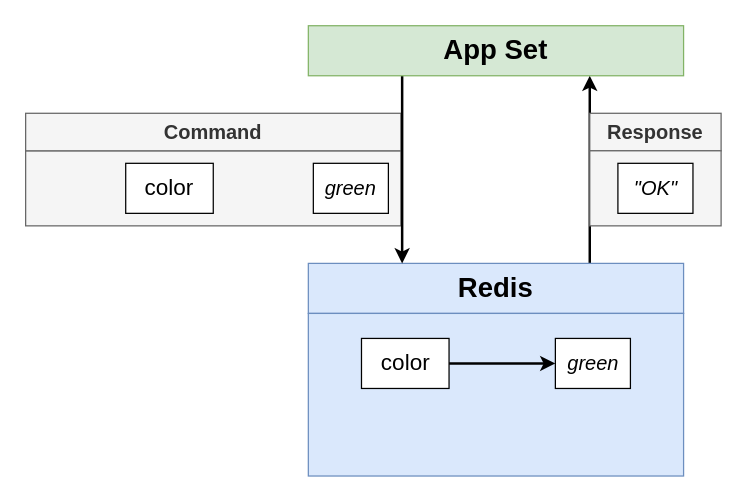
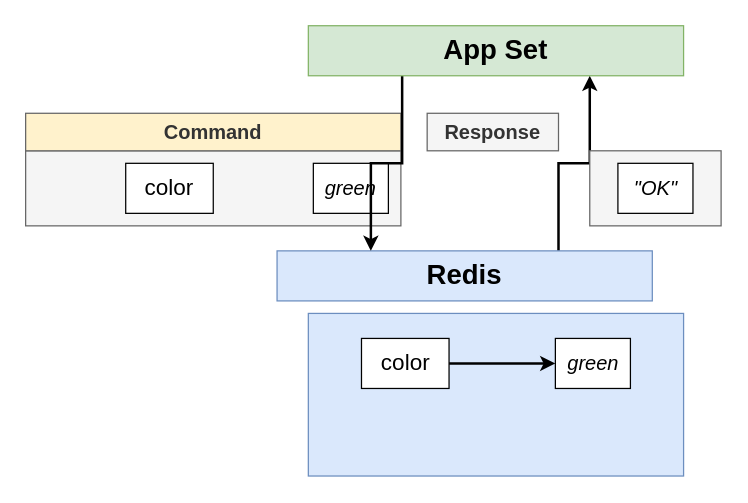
node "Command": fillcolor #f5f5f5 -> #fff2cc
node "Response": moved (655, 132) -> (493, 132)
node "Redis": moved (496, 288) -> (464, 276)
